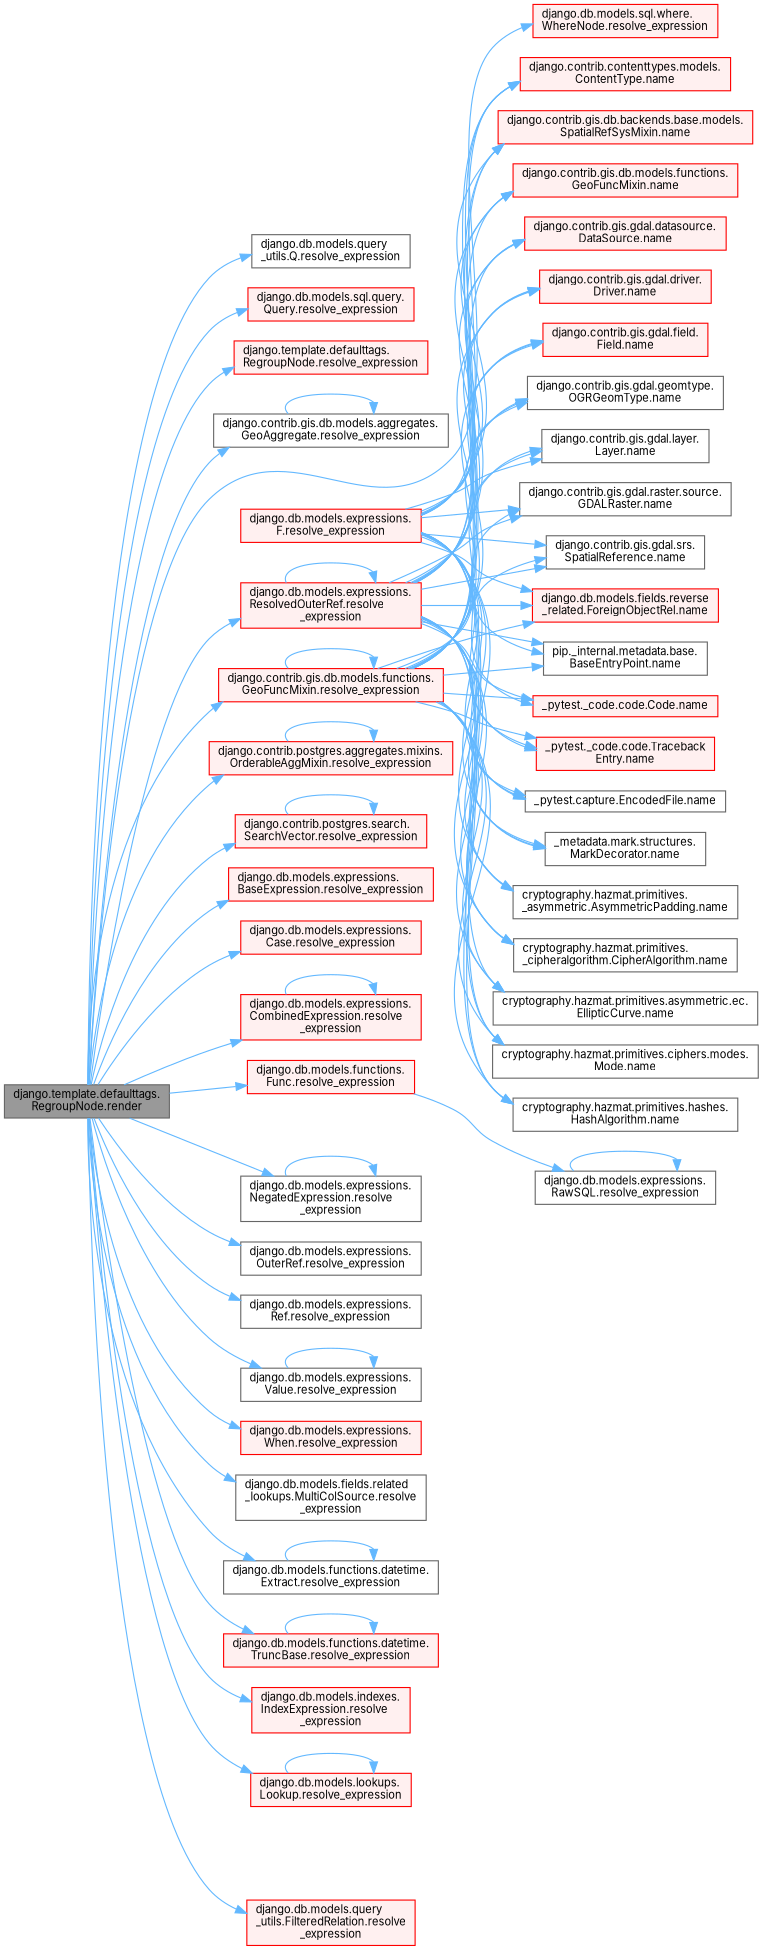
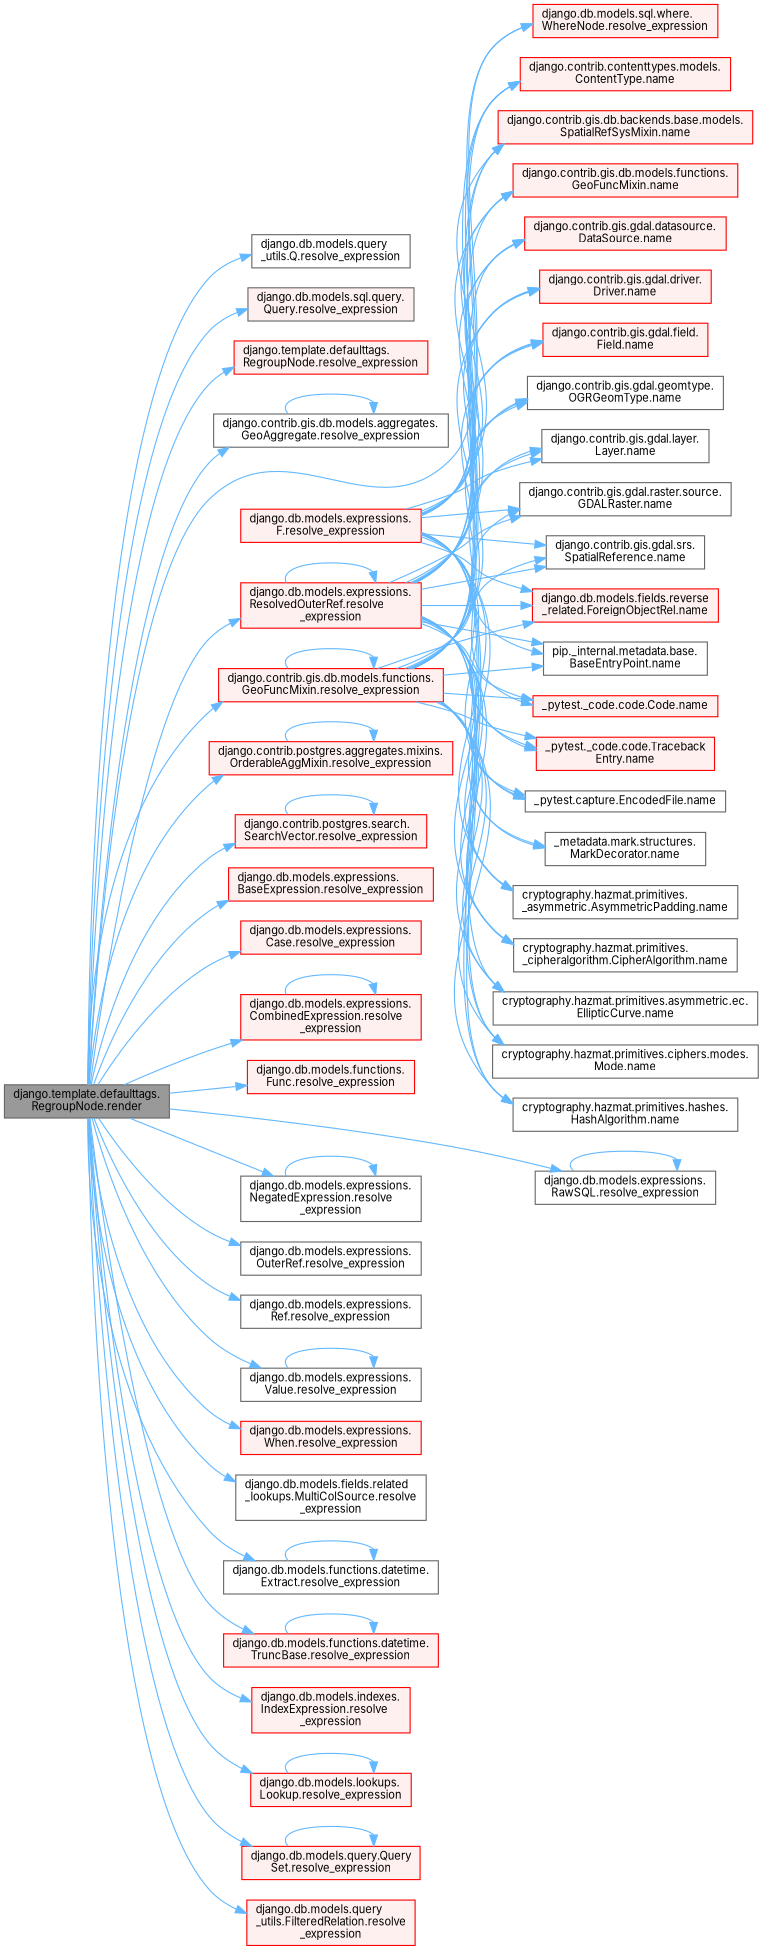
node "django.db.models.sql.query. Query.resolve_expression": color red -> grey40
edge "django.db.models.expressions. F.resolve_expression" -> "_metadata.mark.structures. MarkDecorator.name": now "django.db.models.expressions. F.resolve_expression" -> "django.db.models.sql.where. WhereNode.resolve_expression"
edge "django.db.models.functions. Func.resolve_expression" -> "django.db.models.expressions. RawSQL.resolve_expression": now "django.template.defaulttags. RegroupNode.render" -> "django.db.models.expressions. RawSQL.resolve_expression"
node "django.db.models.query.Query Set.resolve_expression": added
